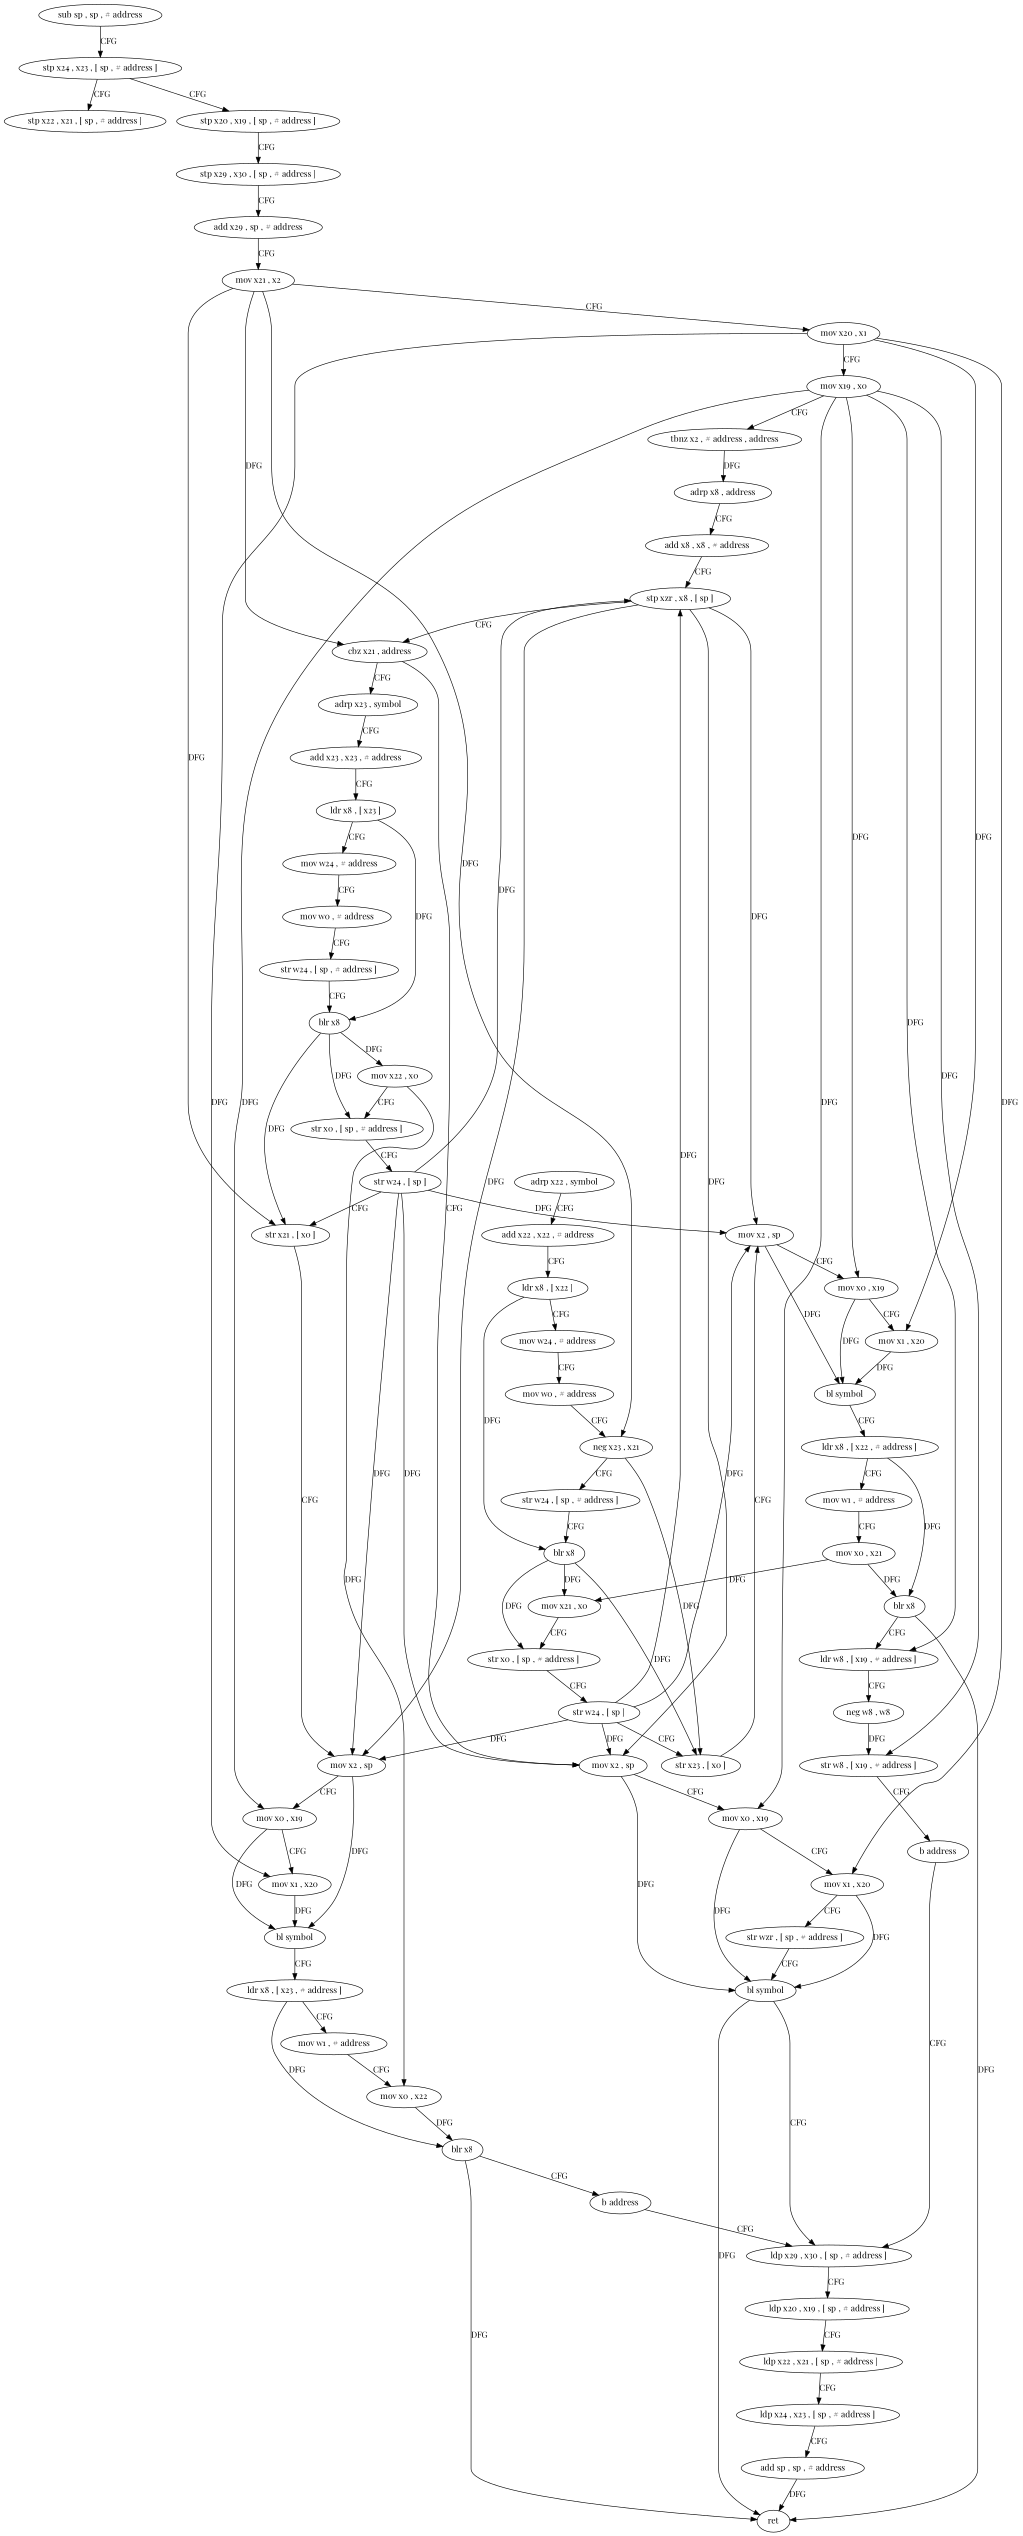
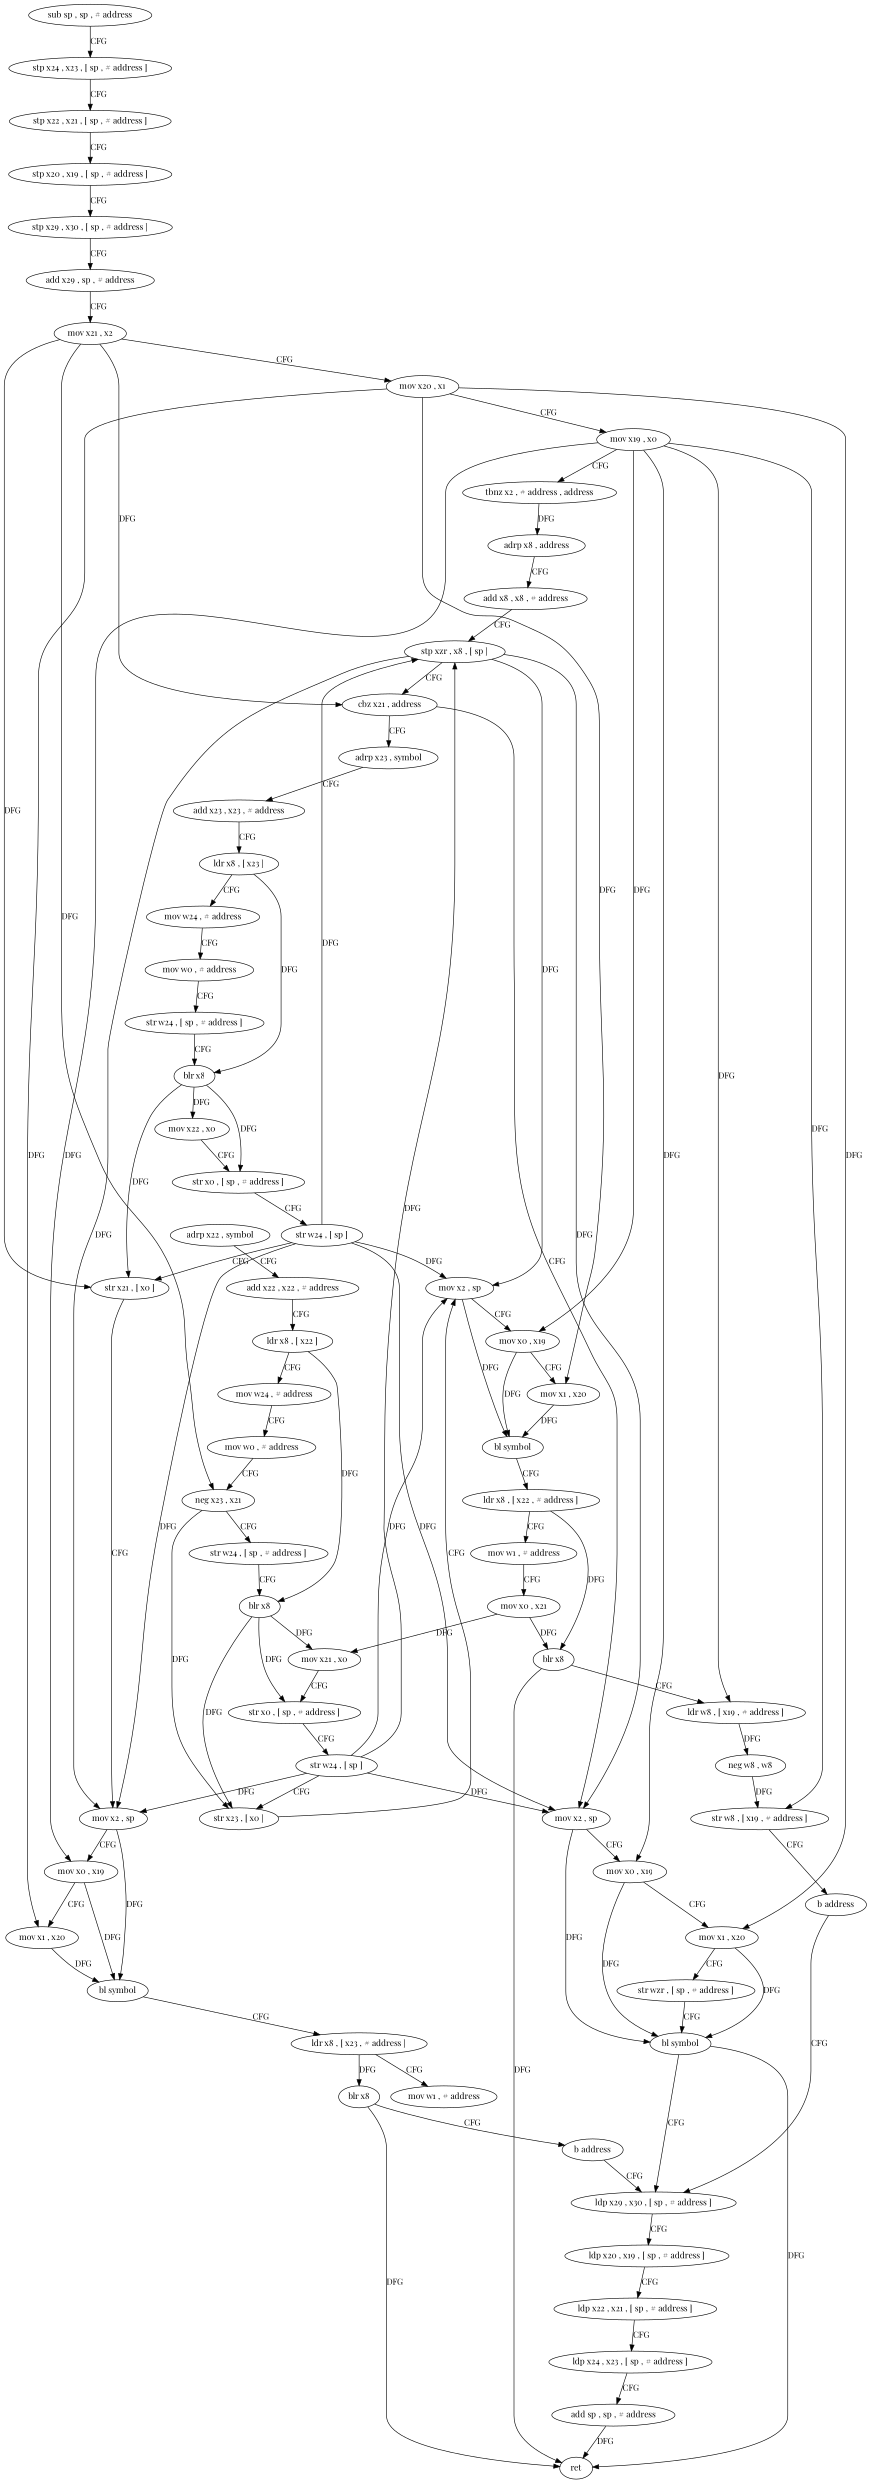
edge "stp x24 , x23 , [ sp , # address ]" -> "stp x20 , x19 , [ sp , # address ]": now "stp x22 , x21 , [ sp , # address ]" -> "stp x20 , x19 , [ sp , # address ]"
edge "ldr w8 , [ x19 , # address ]" -> "neg w8 , w8": label "CFG" -> "DFG"
node "mov x0 , x22": removed
